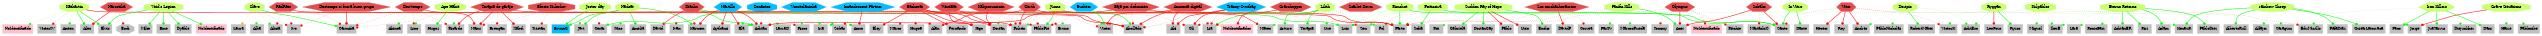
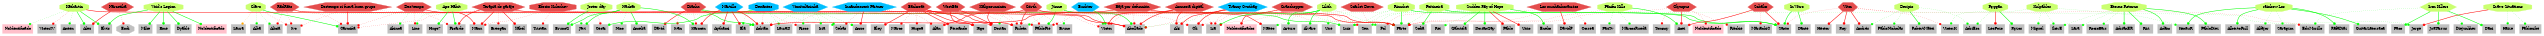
node "rainbow Sheep": label "rainbow Sheep" -> "rainbow Los"
edge "Ape Habit" -> "Ricardo": style dotted -> bold
node "Hugo1": label "Hugo1" -> "Hugo7"
node "BrunoG": fillcolor #00bfff -> grey
node "Terapia": label "Terapia" -> "Álvaro"
